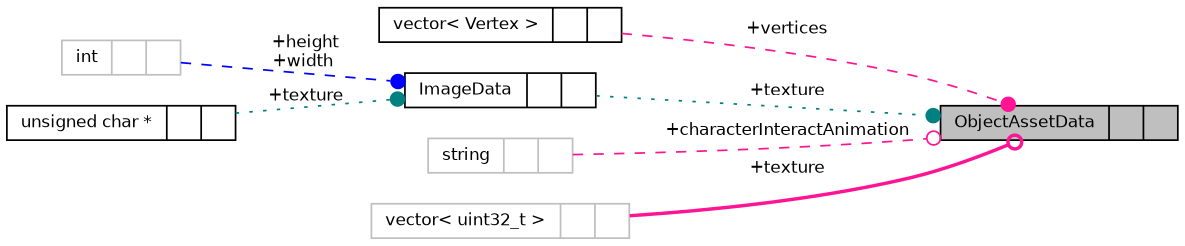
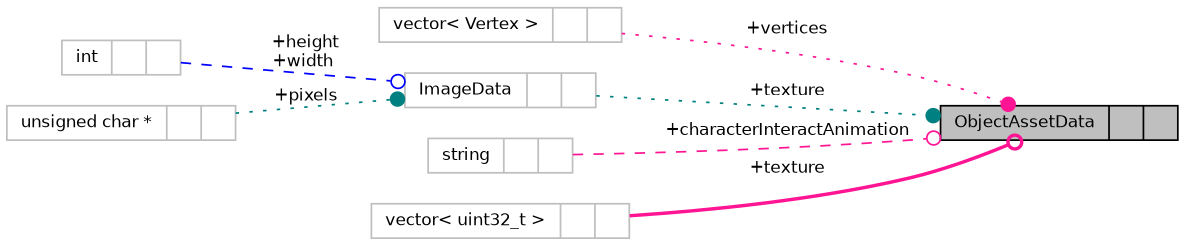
node "vector< Vertex >": color black -> grey75
edge "vector< Vertex >" -> "ObjectAssetData": style dashed -> dotted
edge "int" -> "ImageData": arrowhead dot -> odot
node "ImageData": color black -> grey75
edge "unsigned char *" -> "ImageData": label " +texture" -> " +pixels"
node "unsigned char *": color black -> grey75
